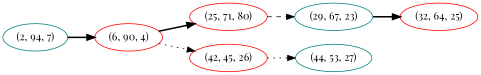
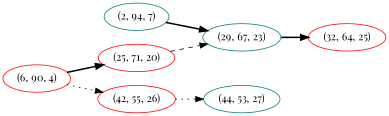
node "(25, 71, 80)": label "(25, 71, 80)" -> "(25, 71, 20)"
edge "(2, 94, 7)" -> "(6, 90, 4)": now "(2, 94, 7)" -> "(29, 67, 23)"
node "(42, 45, 26)": label "(42, 45, 26)" -> "(42, 55, 26)"
